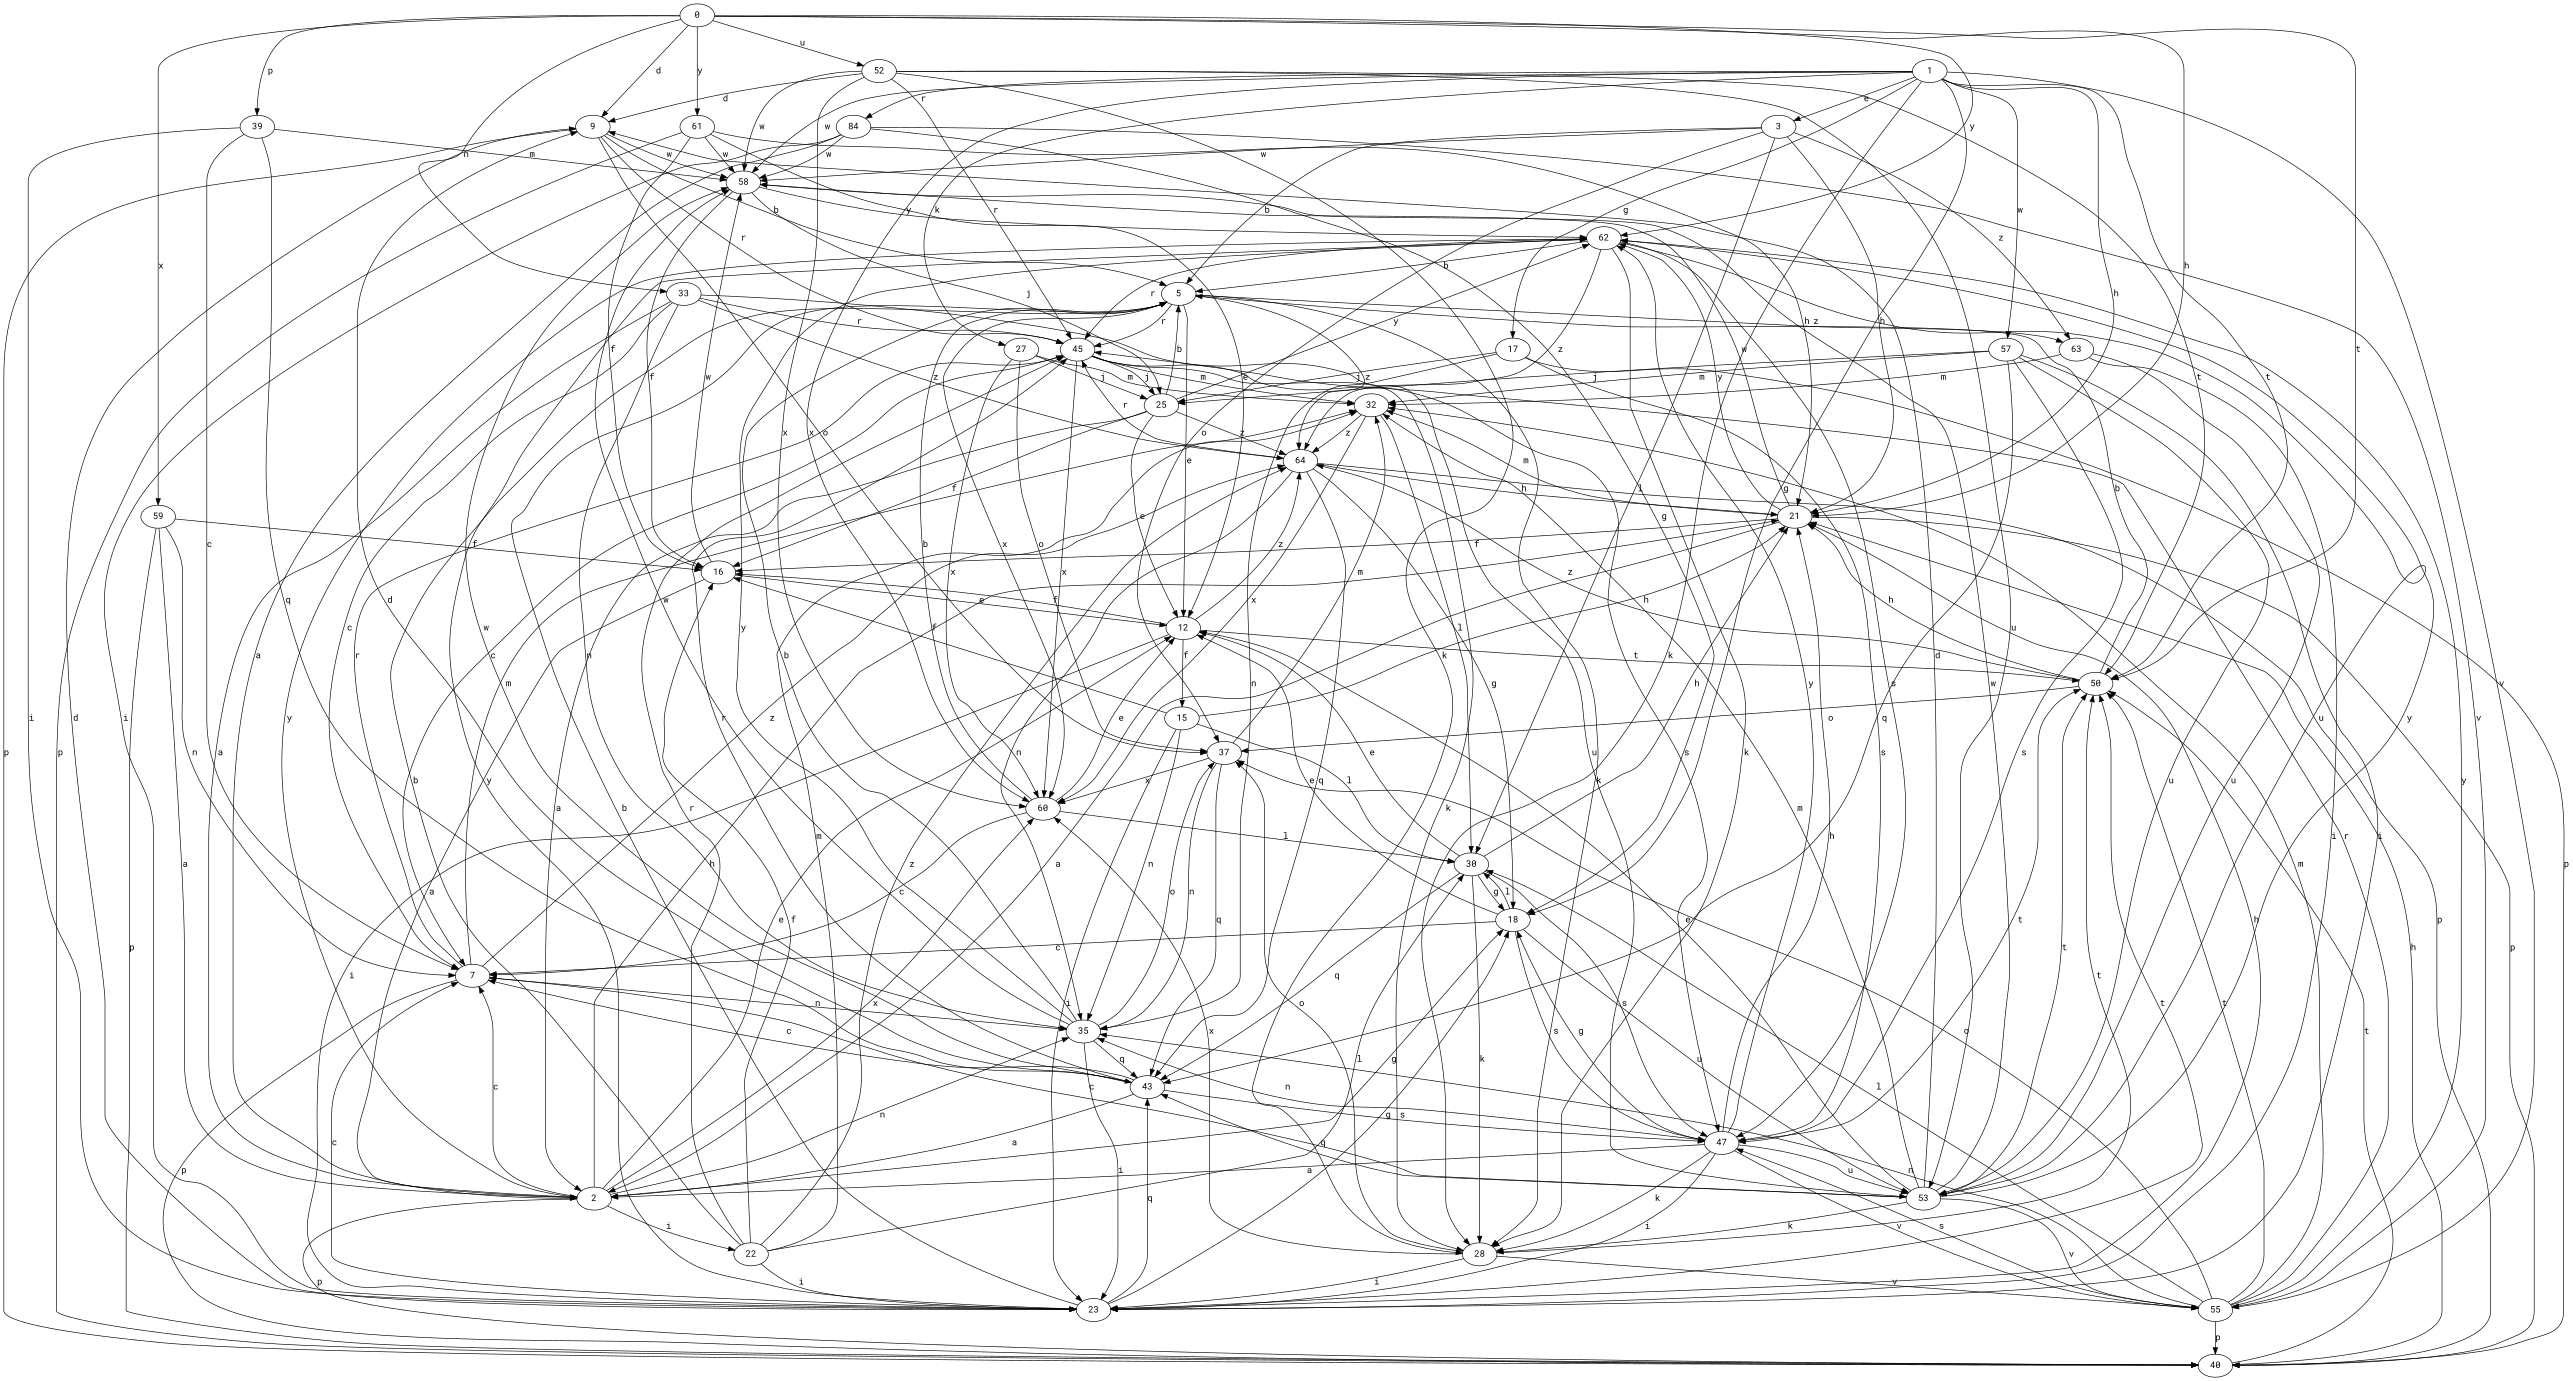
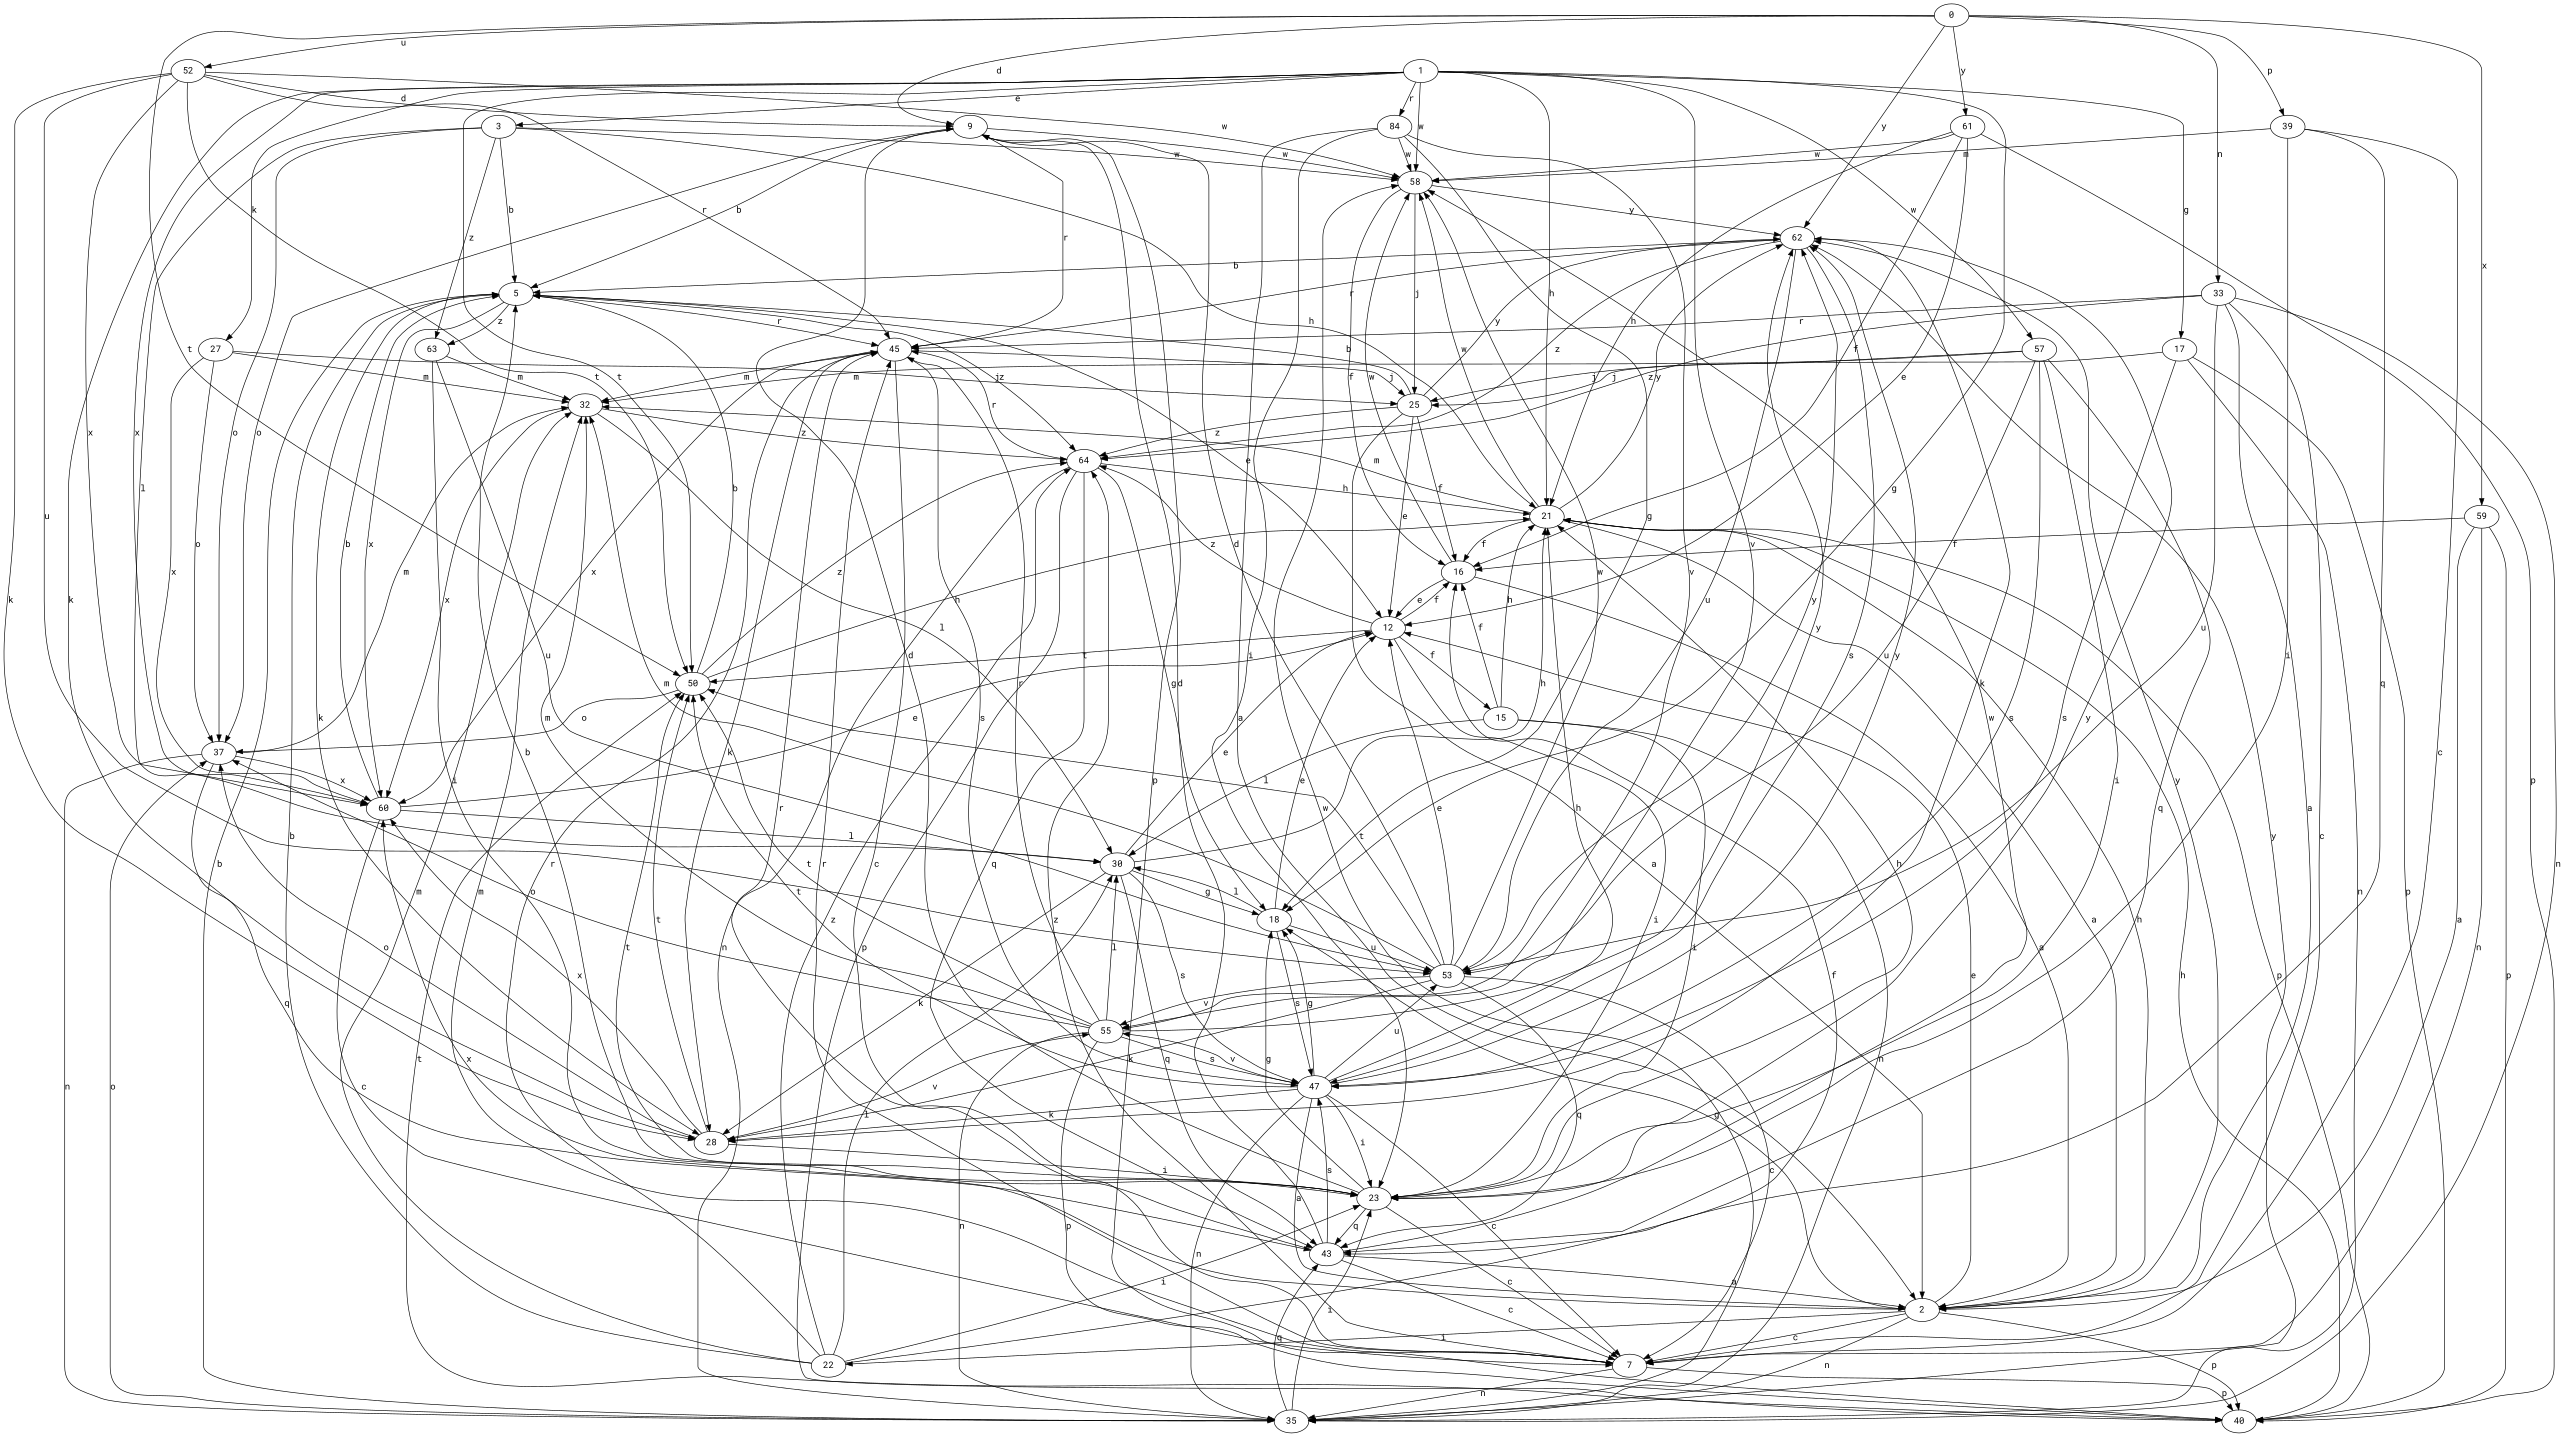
edge "0" -> "21": removed, label "h"
edge "18" -> "7": now "47" -> "7"
